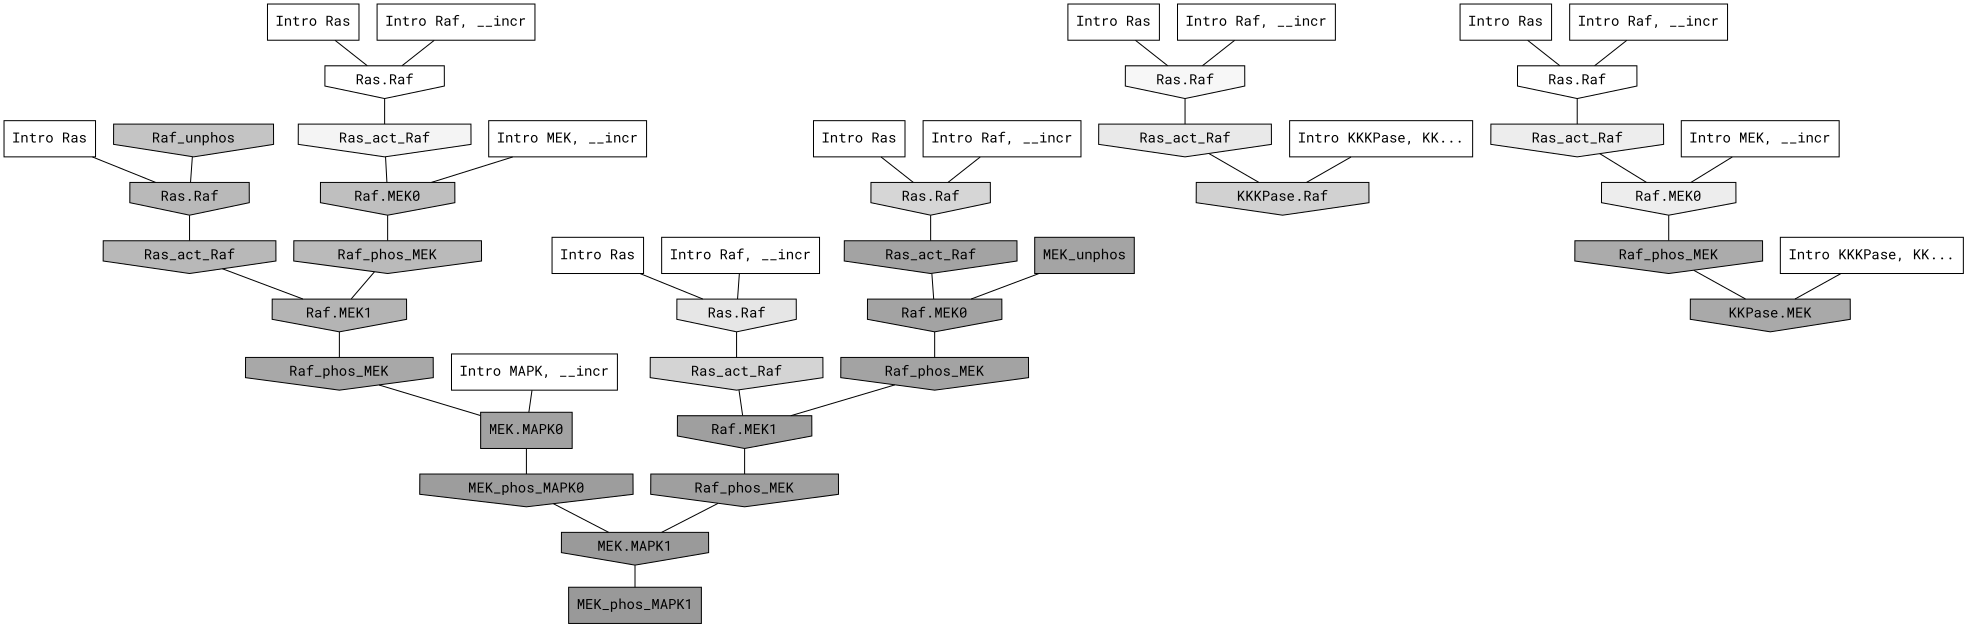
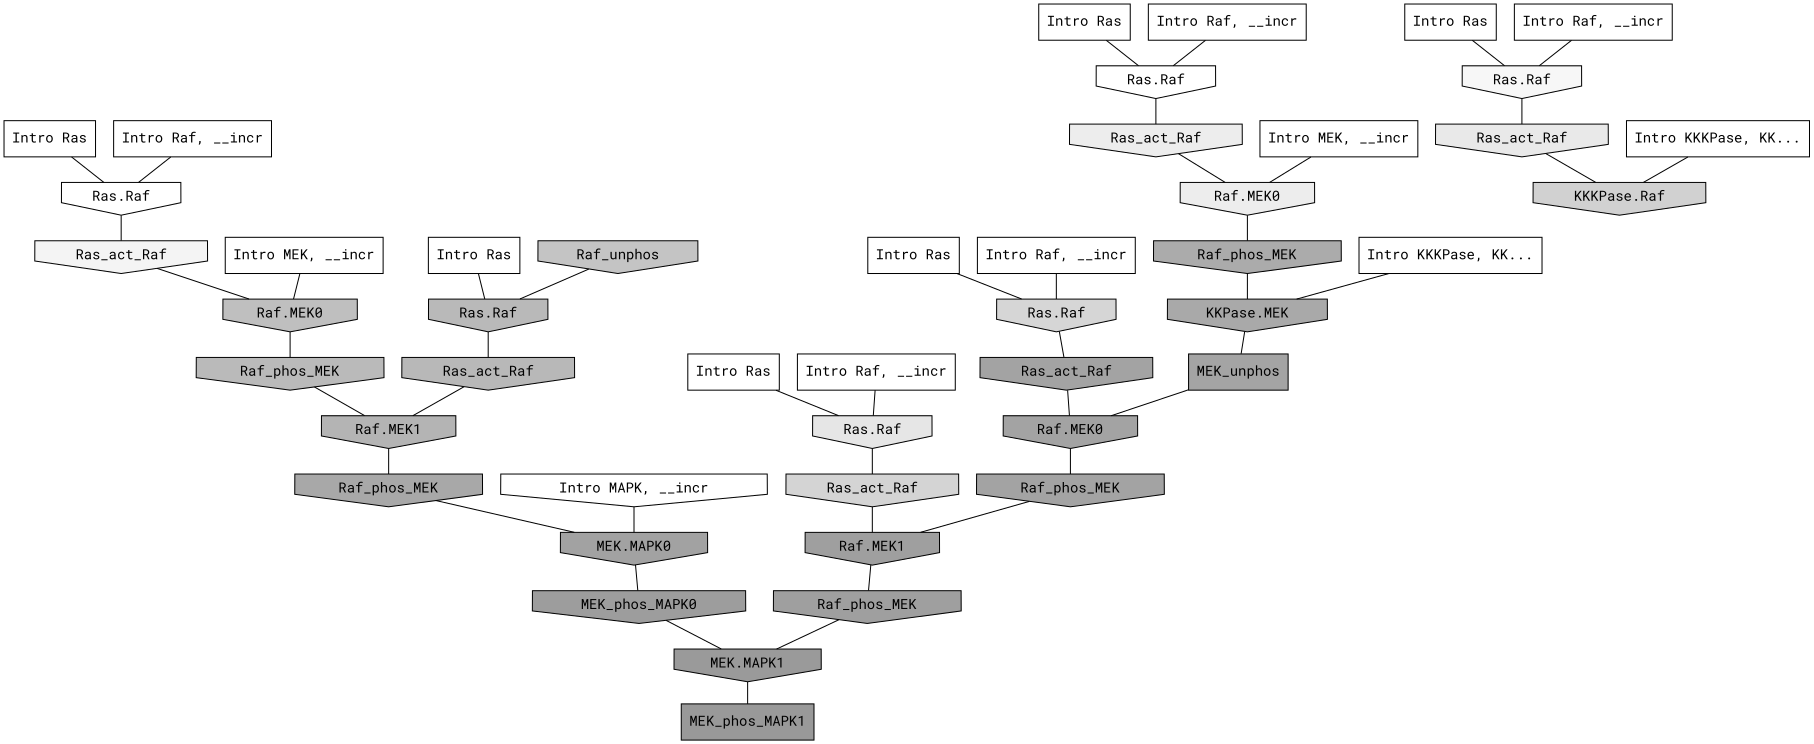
edge "KKPase.MEK" -- "MEK_unphos": added
node "Intro MAPK, __incr": shape box -> invhouse
node "MEK.MAPK0": shape box -> invhouse
